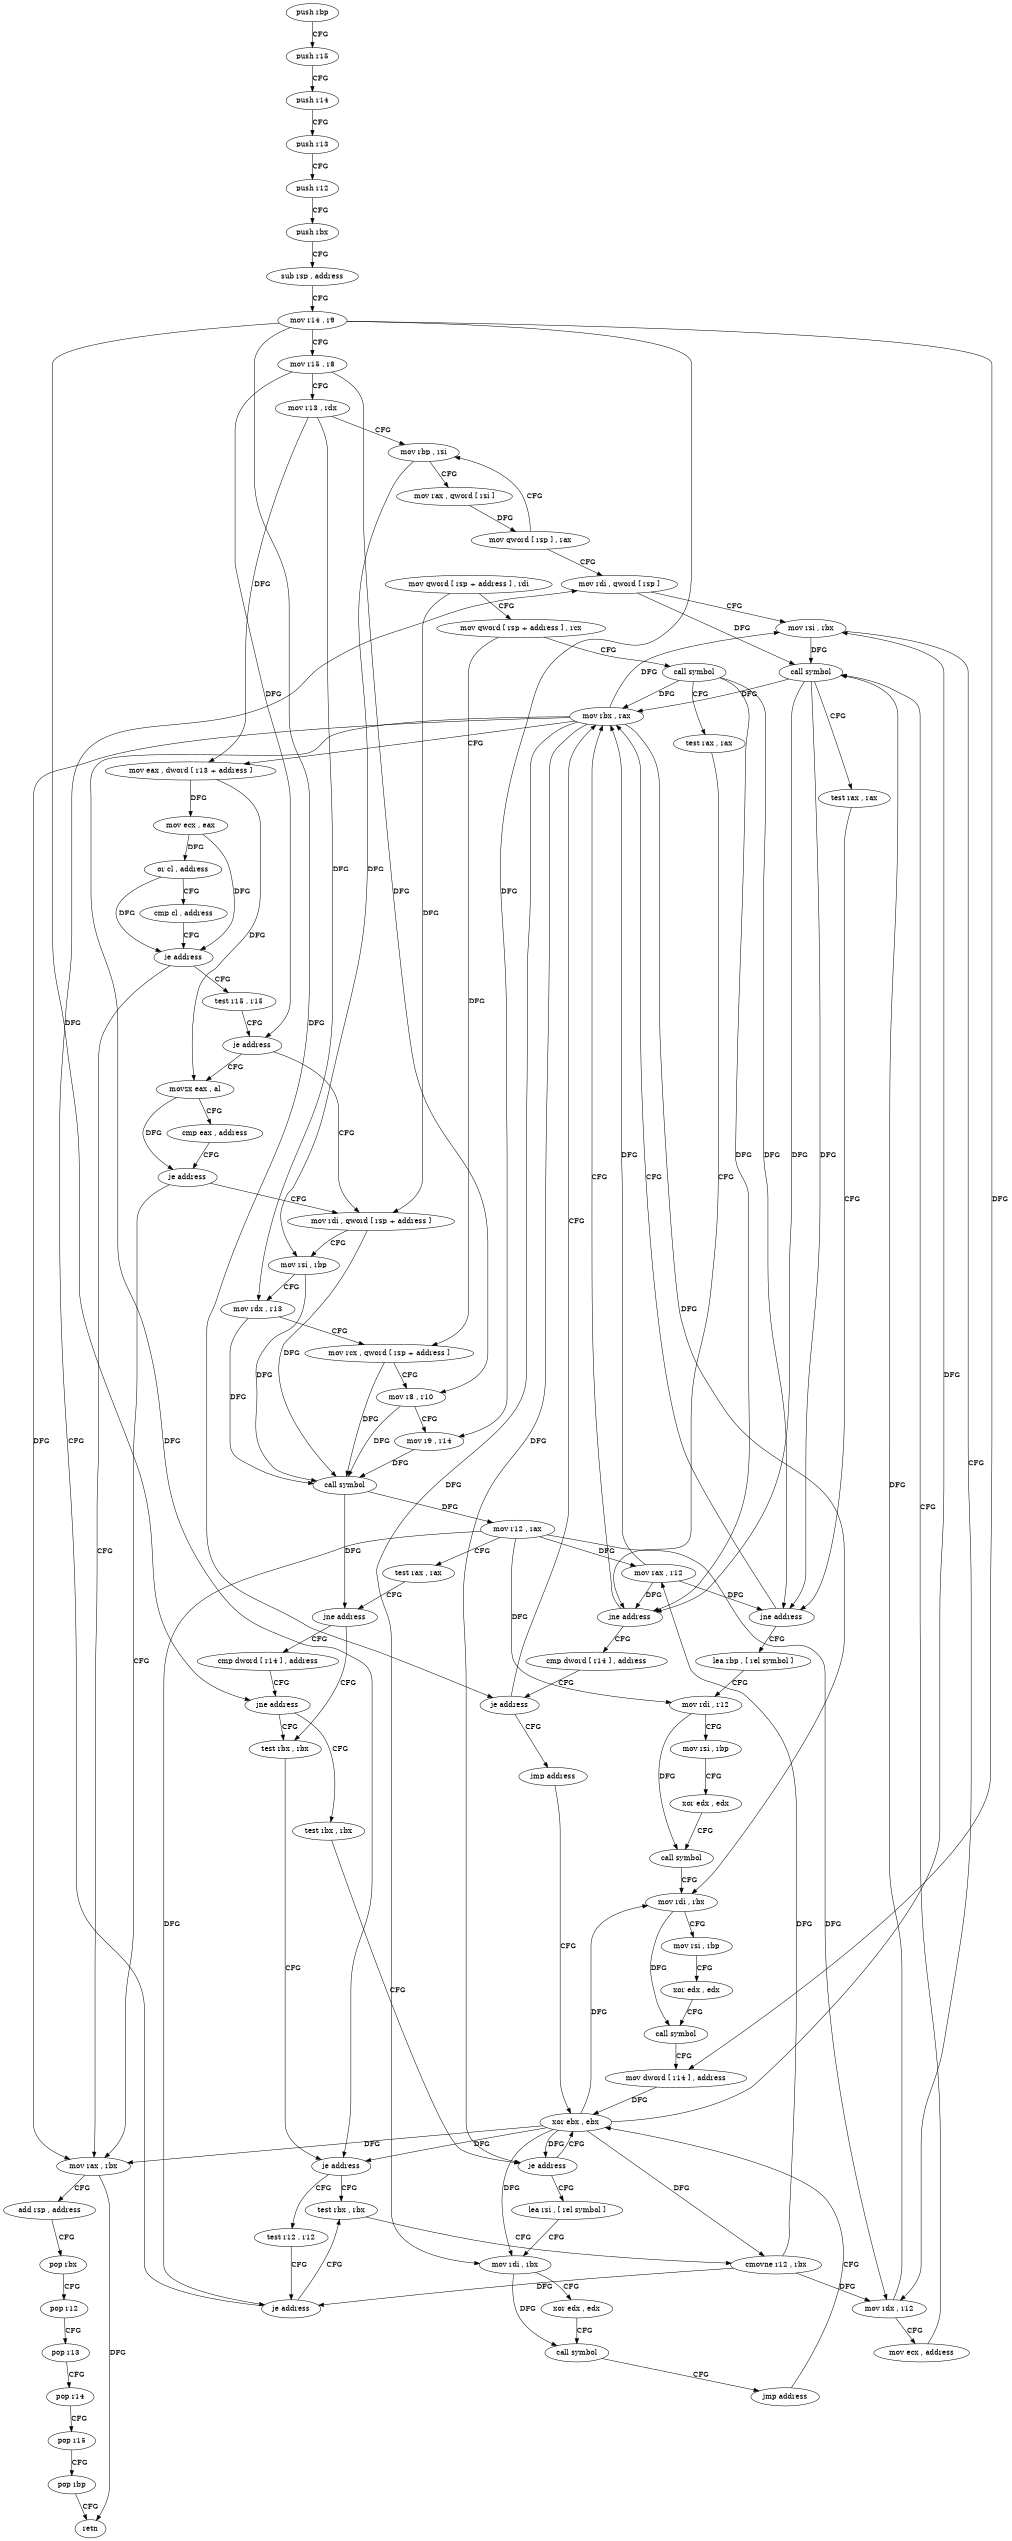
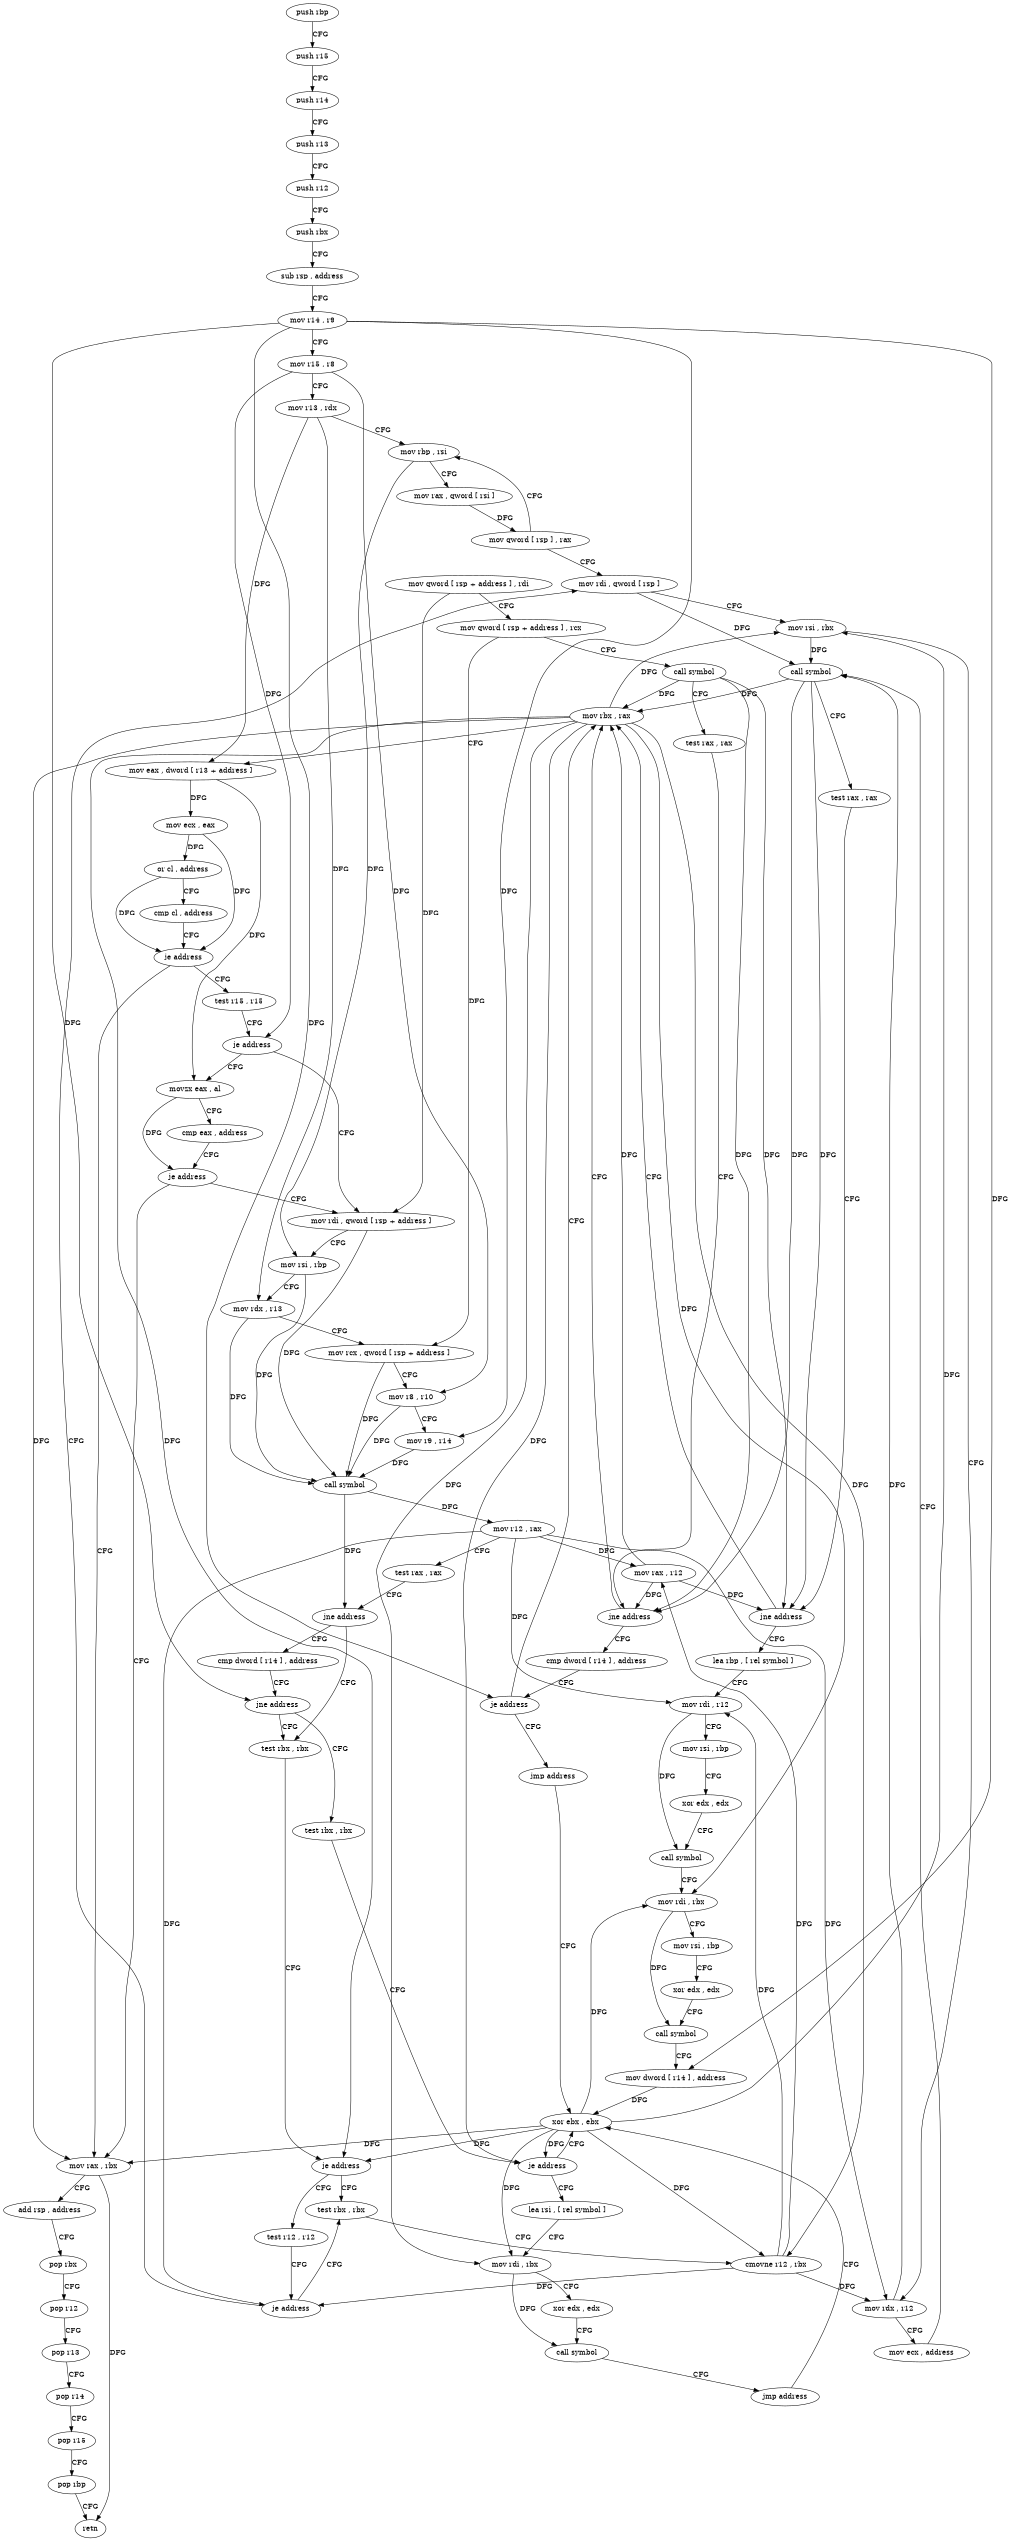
edge "mov rbx , rax" -> "cmovne r12 , rbx": added, label "DFG"
edge "cmovne r12 , rbx" -> "mov rdi , r12": added, label "DFG"
